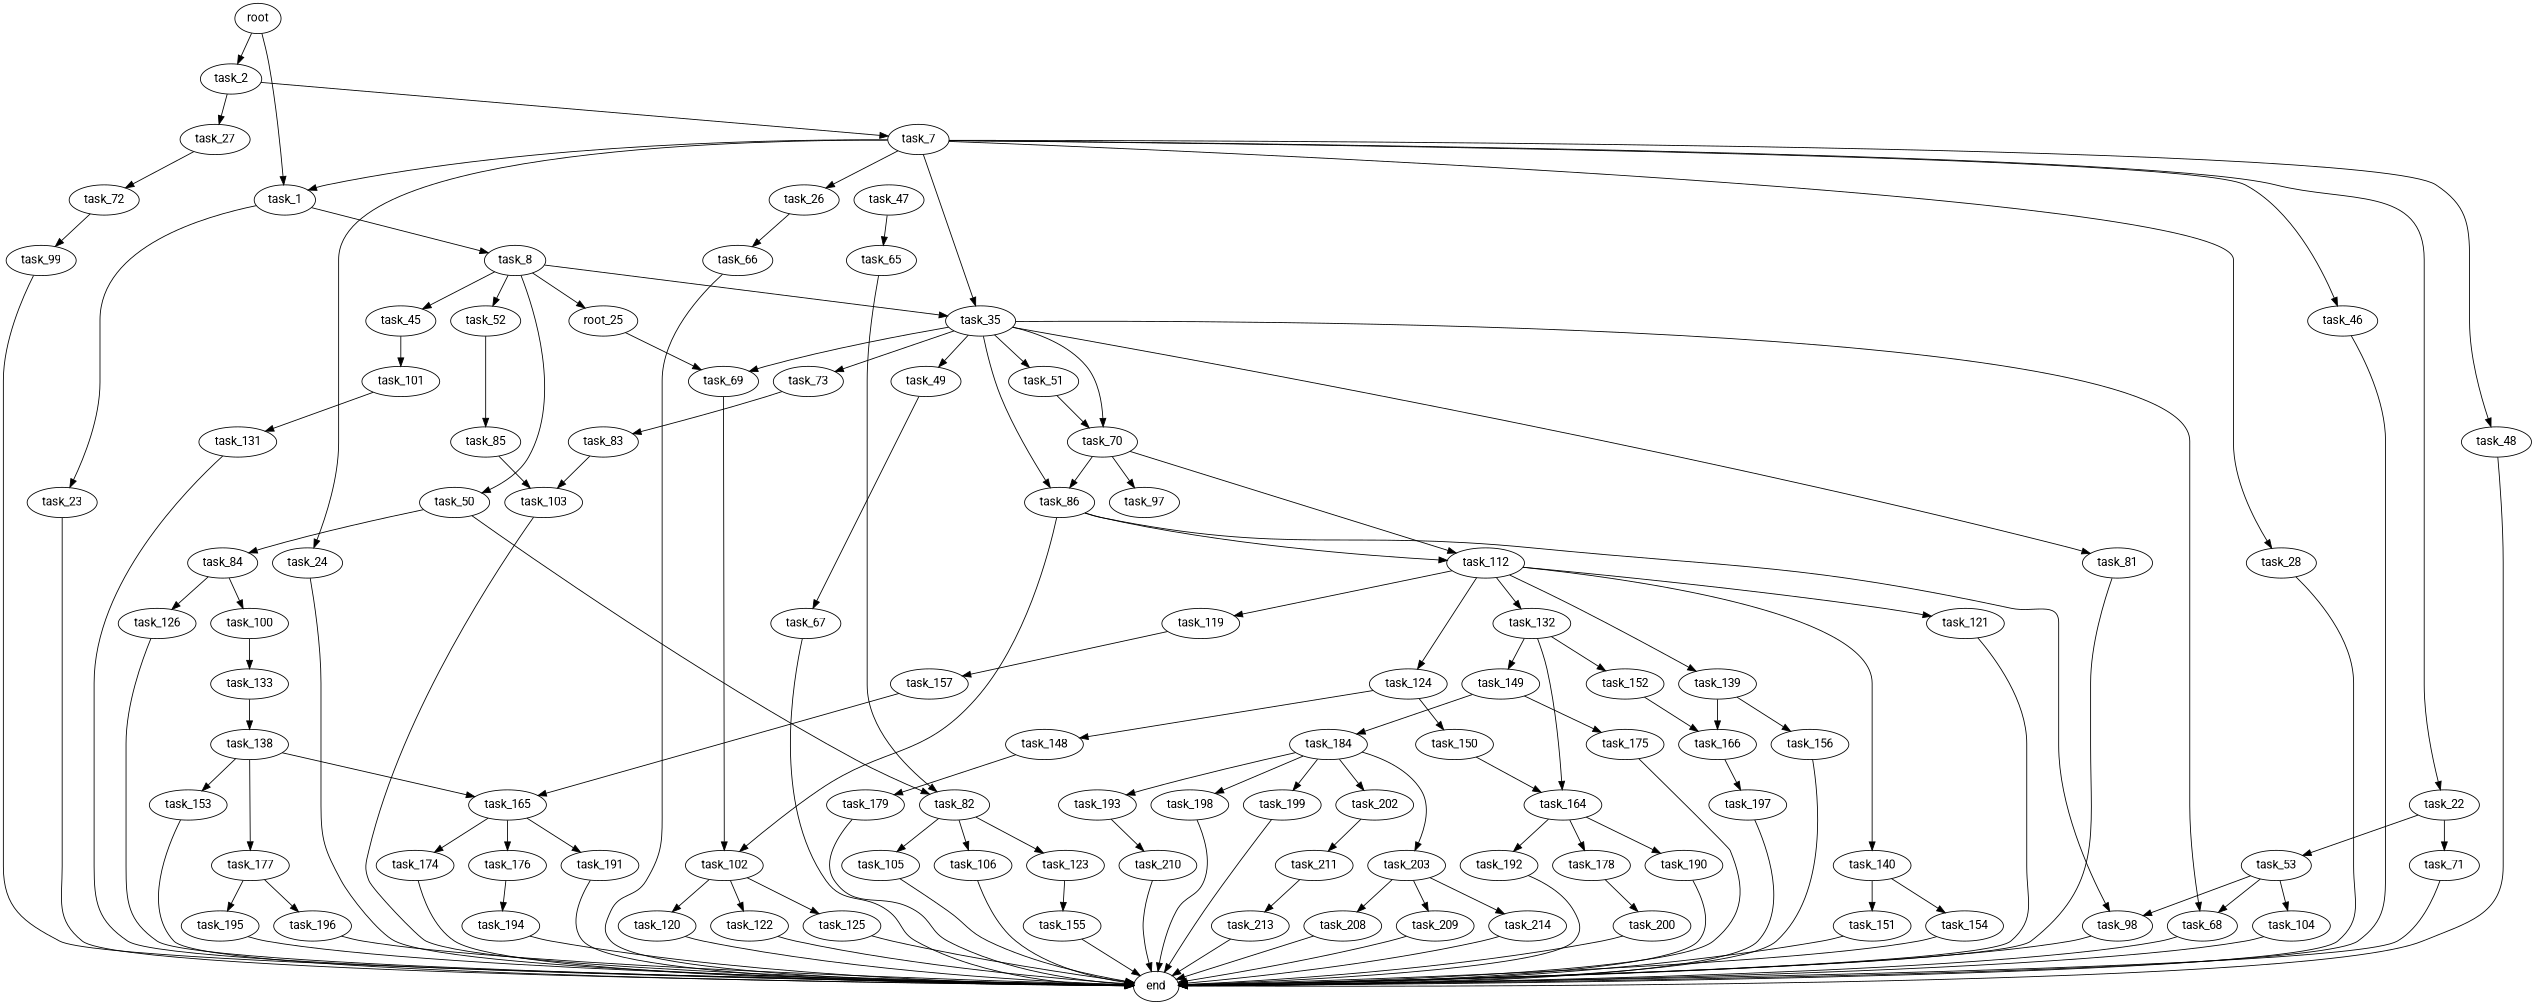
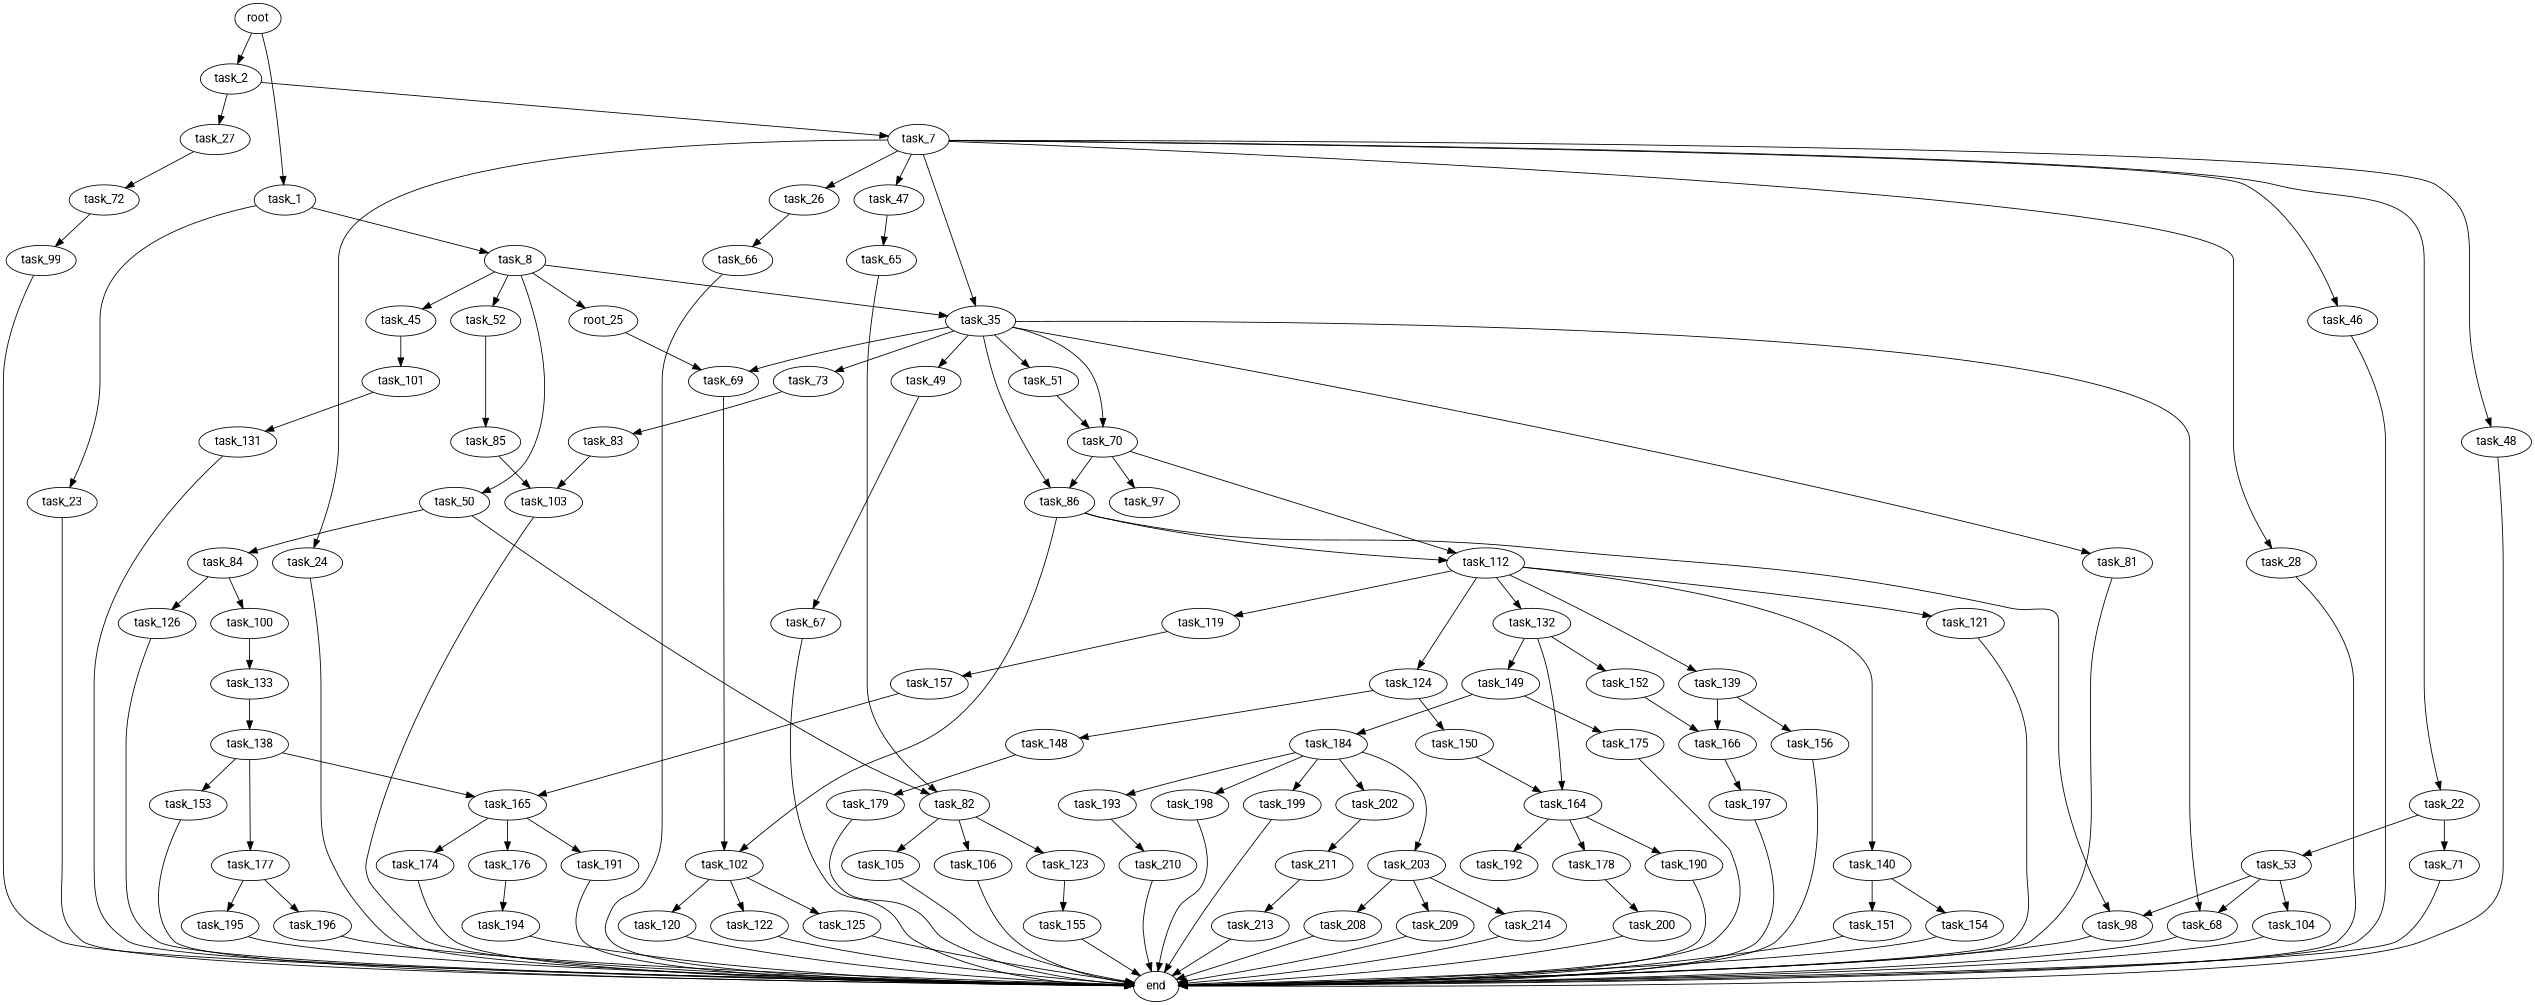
edge "task_7" -> "task_1": now "task_7" -> "task_47"
edge "task_192" -> "end": removed
